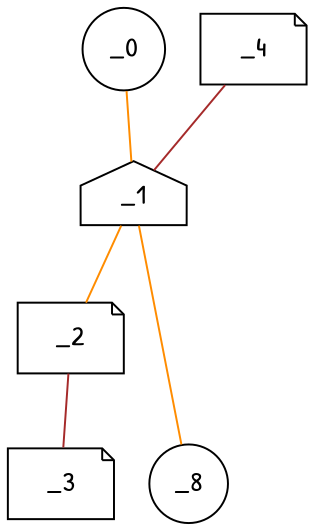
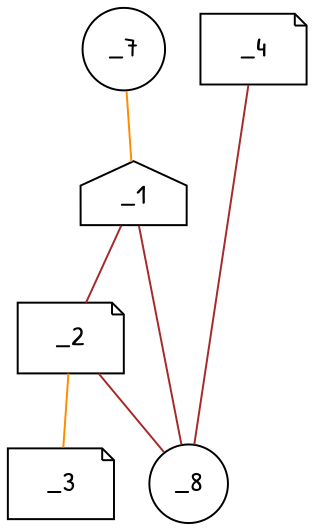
node "_0": label "_0" -> "_7"
edge "_4" -- "_1": now "_4" -- "_8"
edge "_1" -- "_2": color darkorange -> brown
edge "_1" -- "_8": color darkorange -> brown
edge "_2" -- "_3": color brown -> darkorange
edge "_2" -- "_8": added
